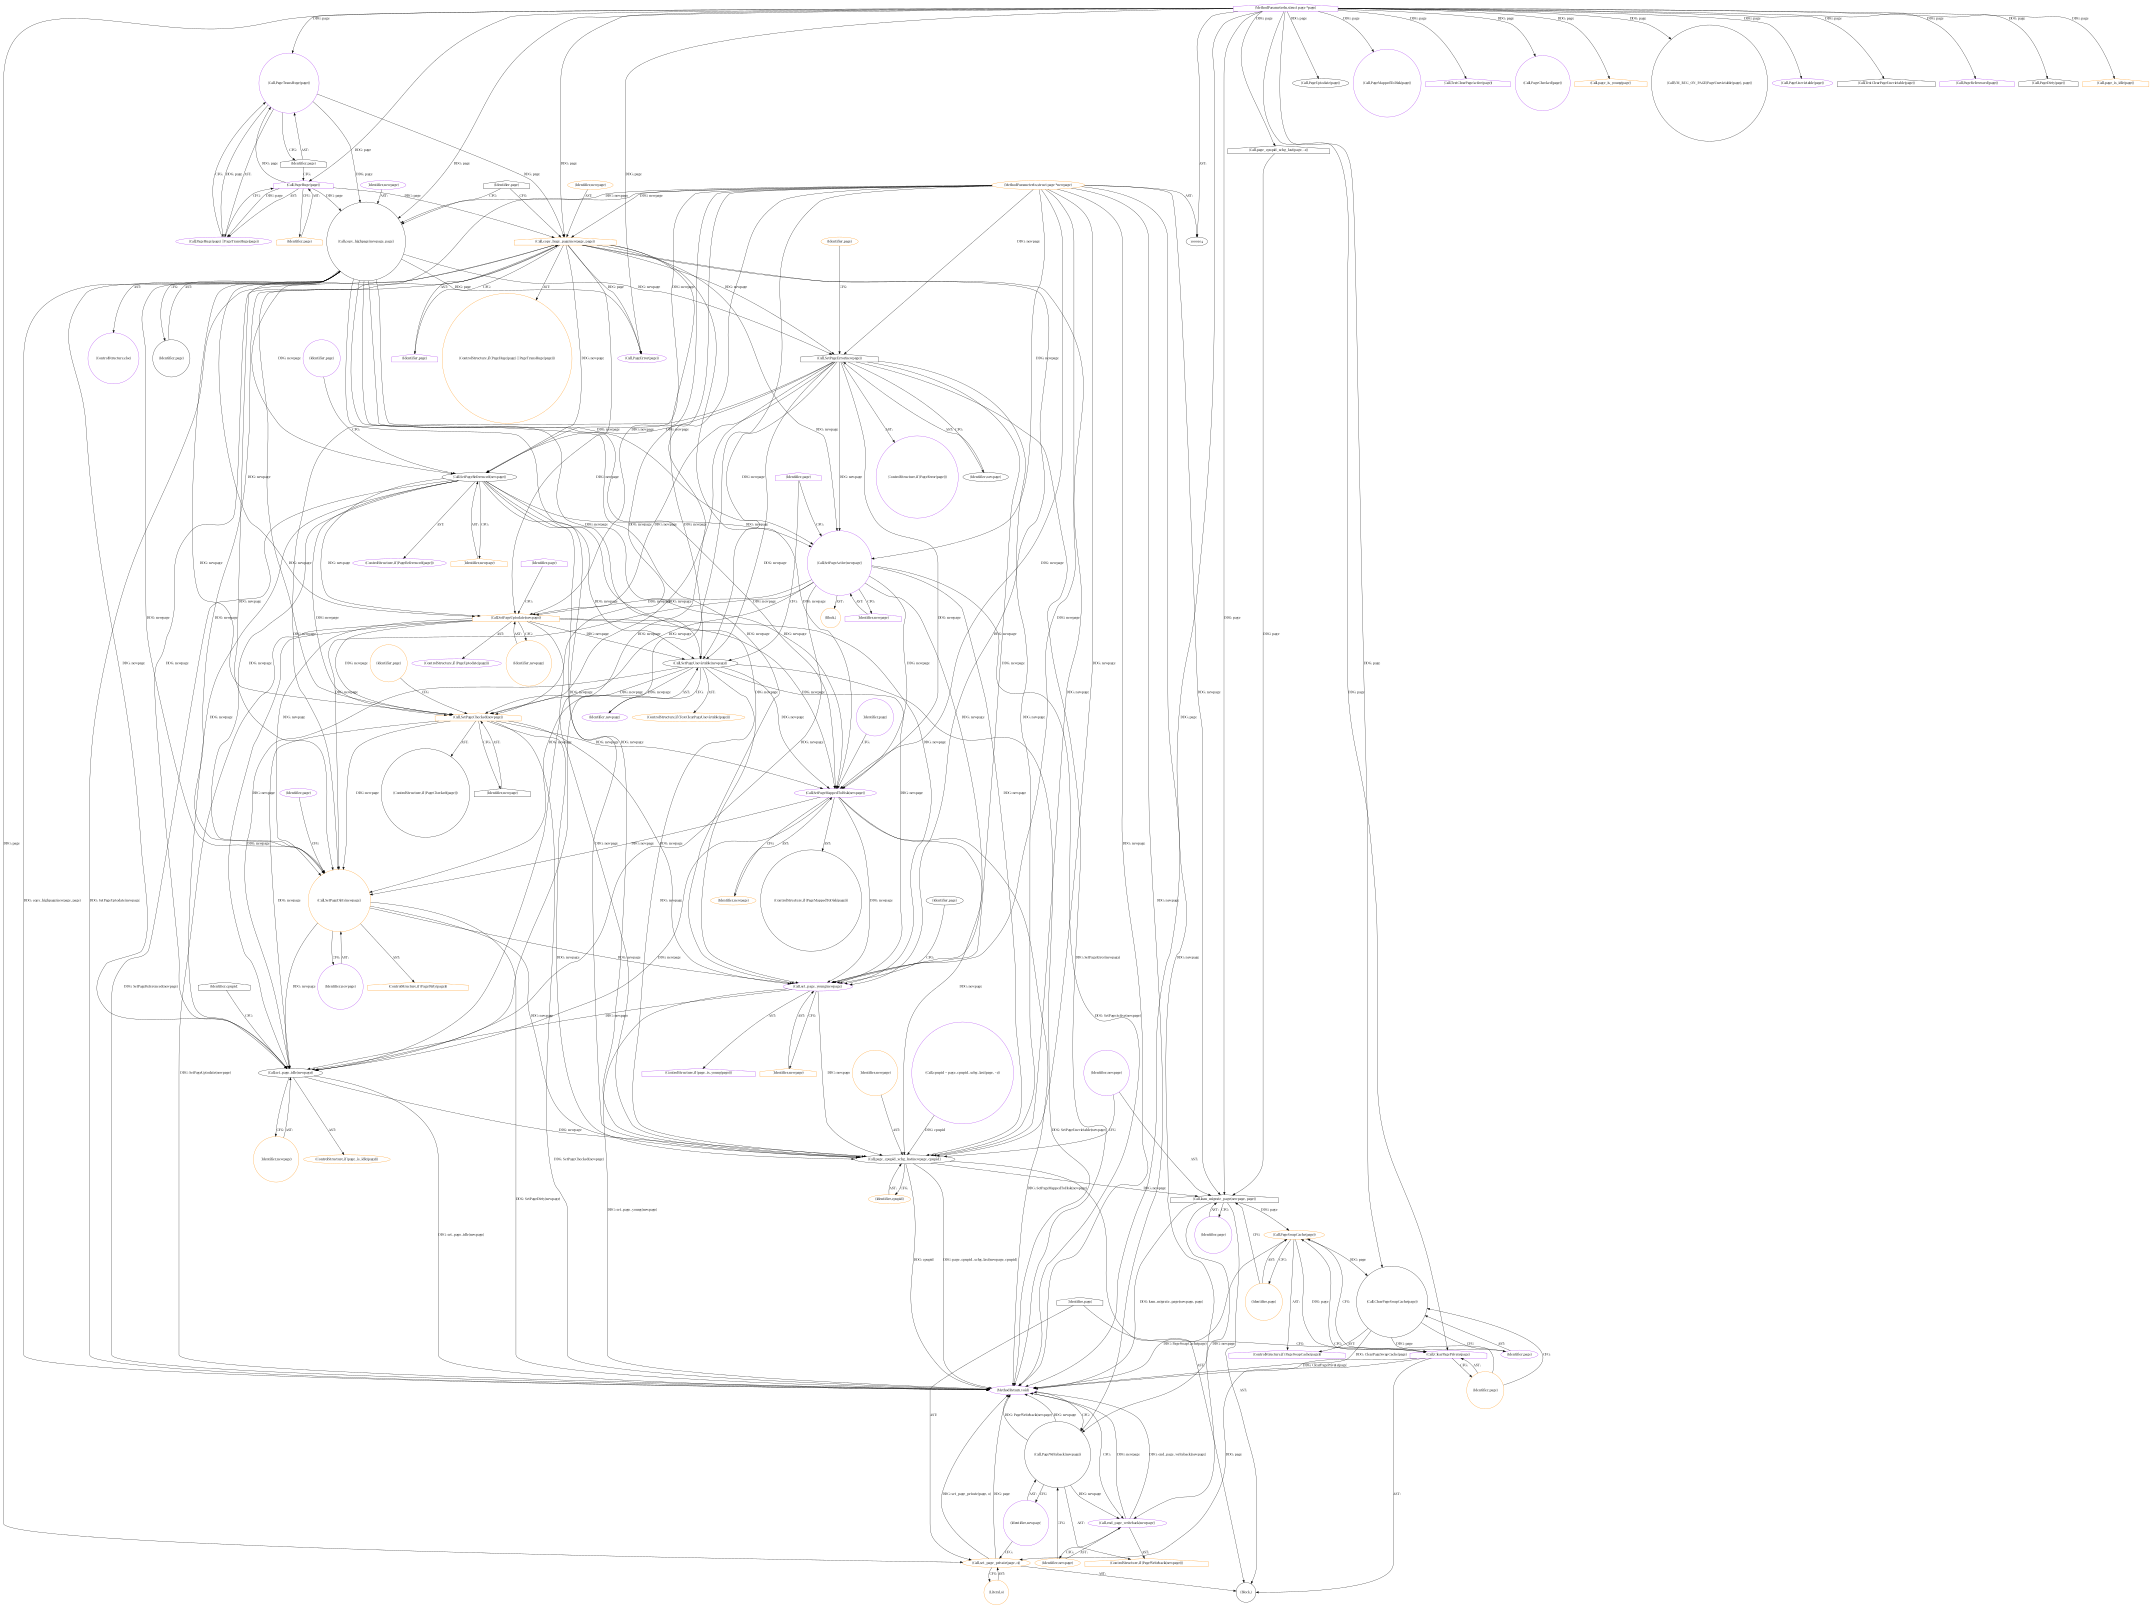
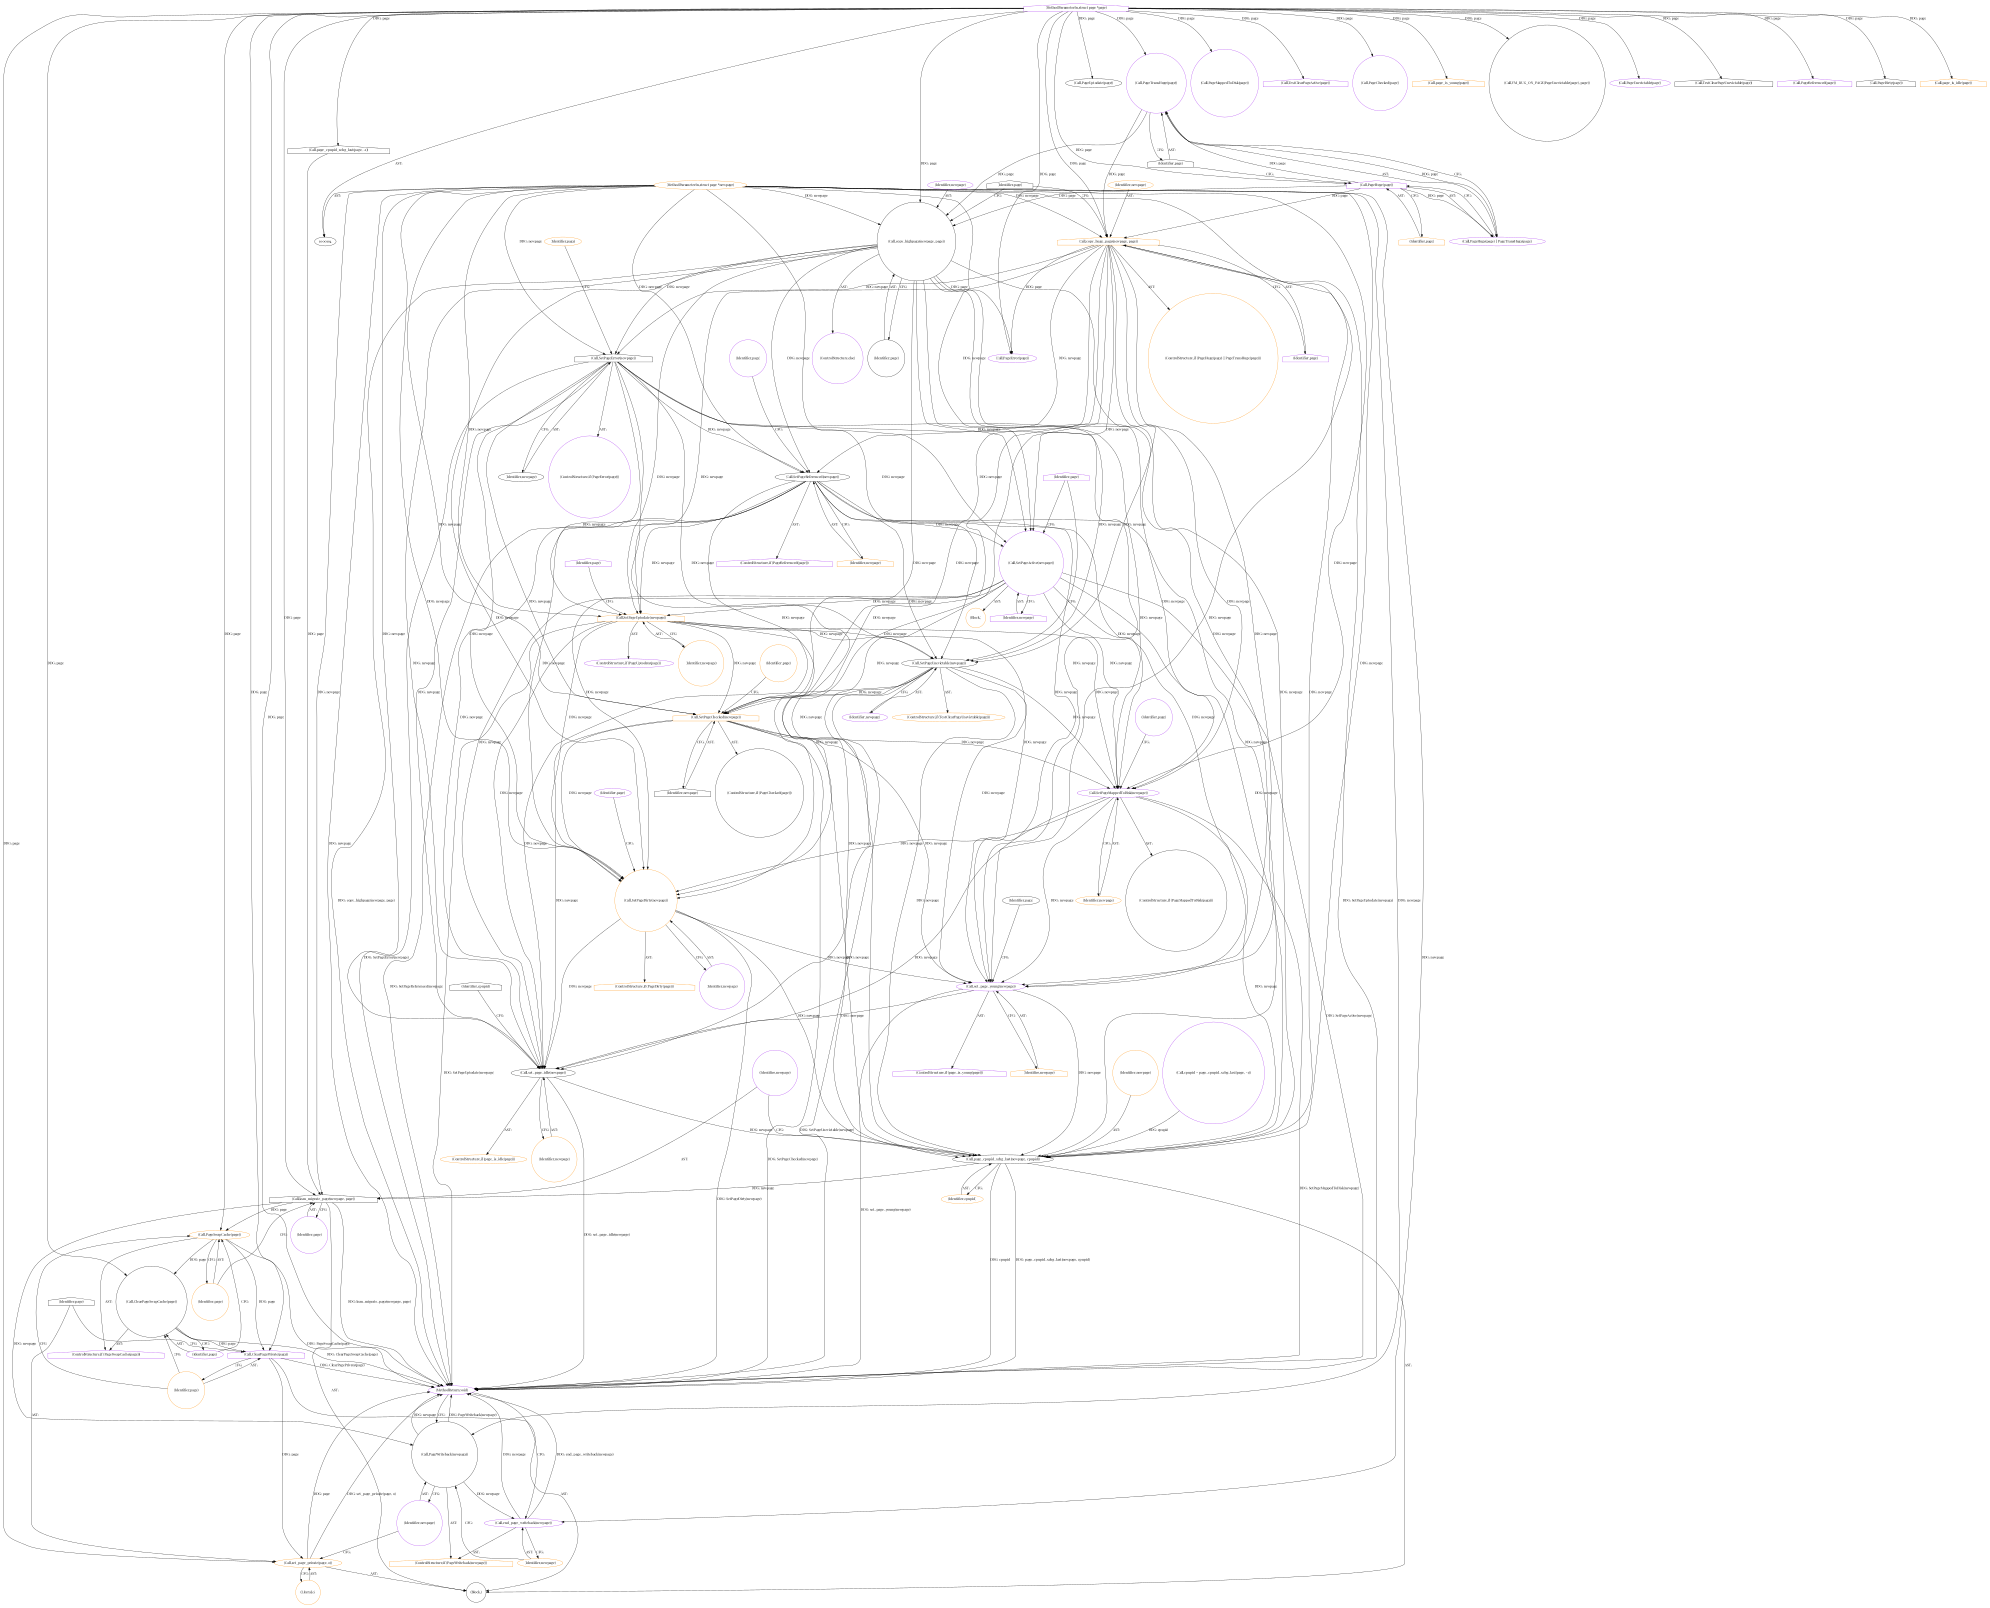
edge "(MethodParameterIn,struct page *page)" -> "(Call,PageSwapCache(page))": added, label "DDG: page"
node "(ControlStructure,if (PageReferenced(page)))": shape ellipse -> house
